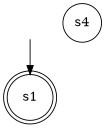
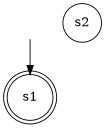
node "s4": label "s4" -> "s2"
